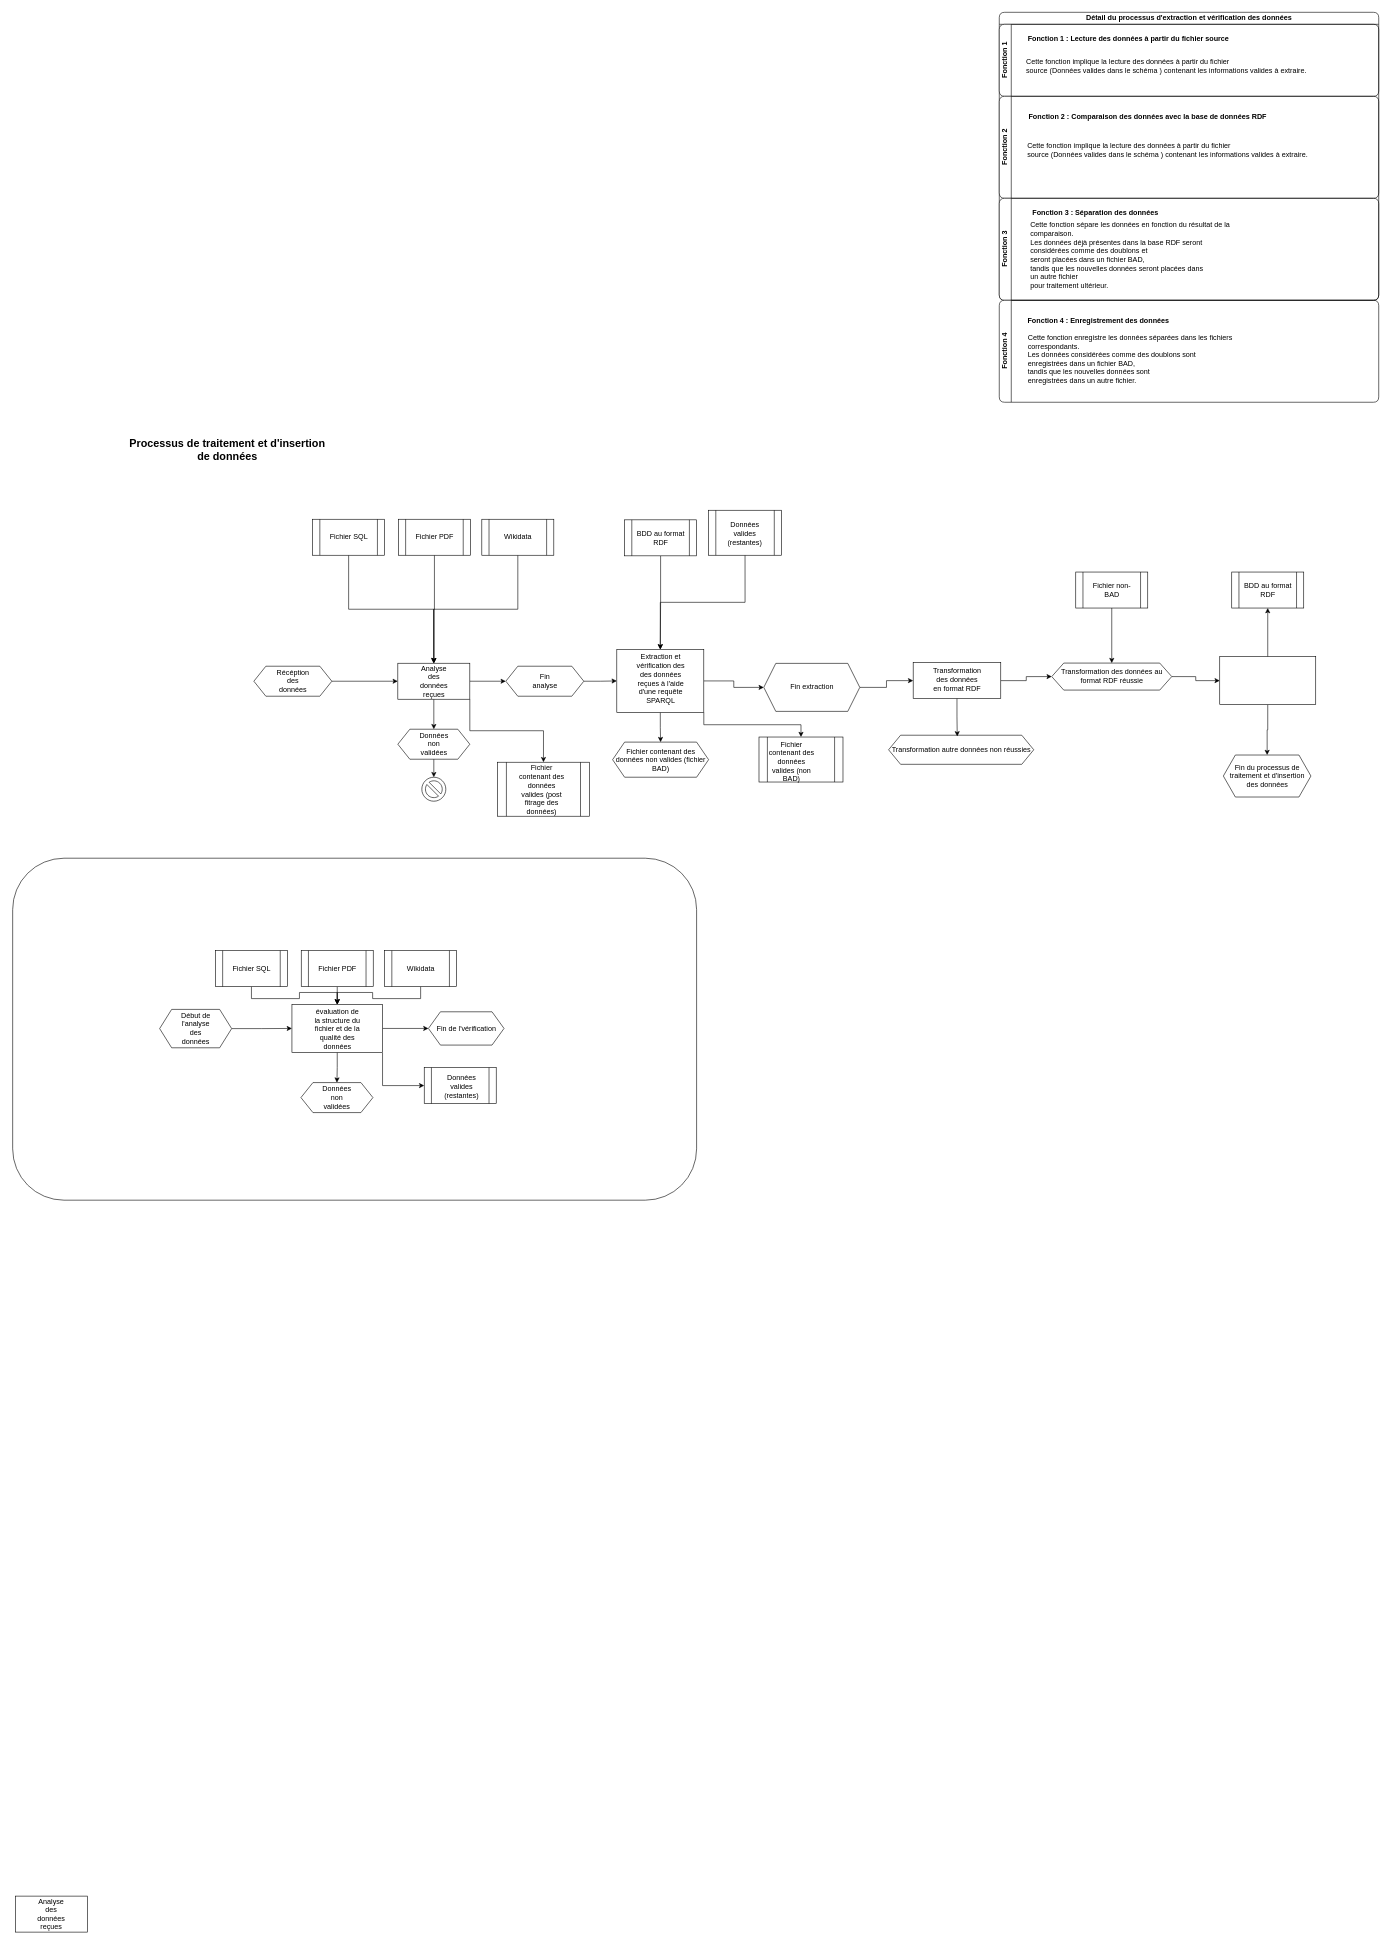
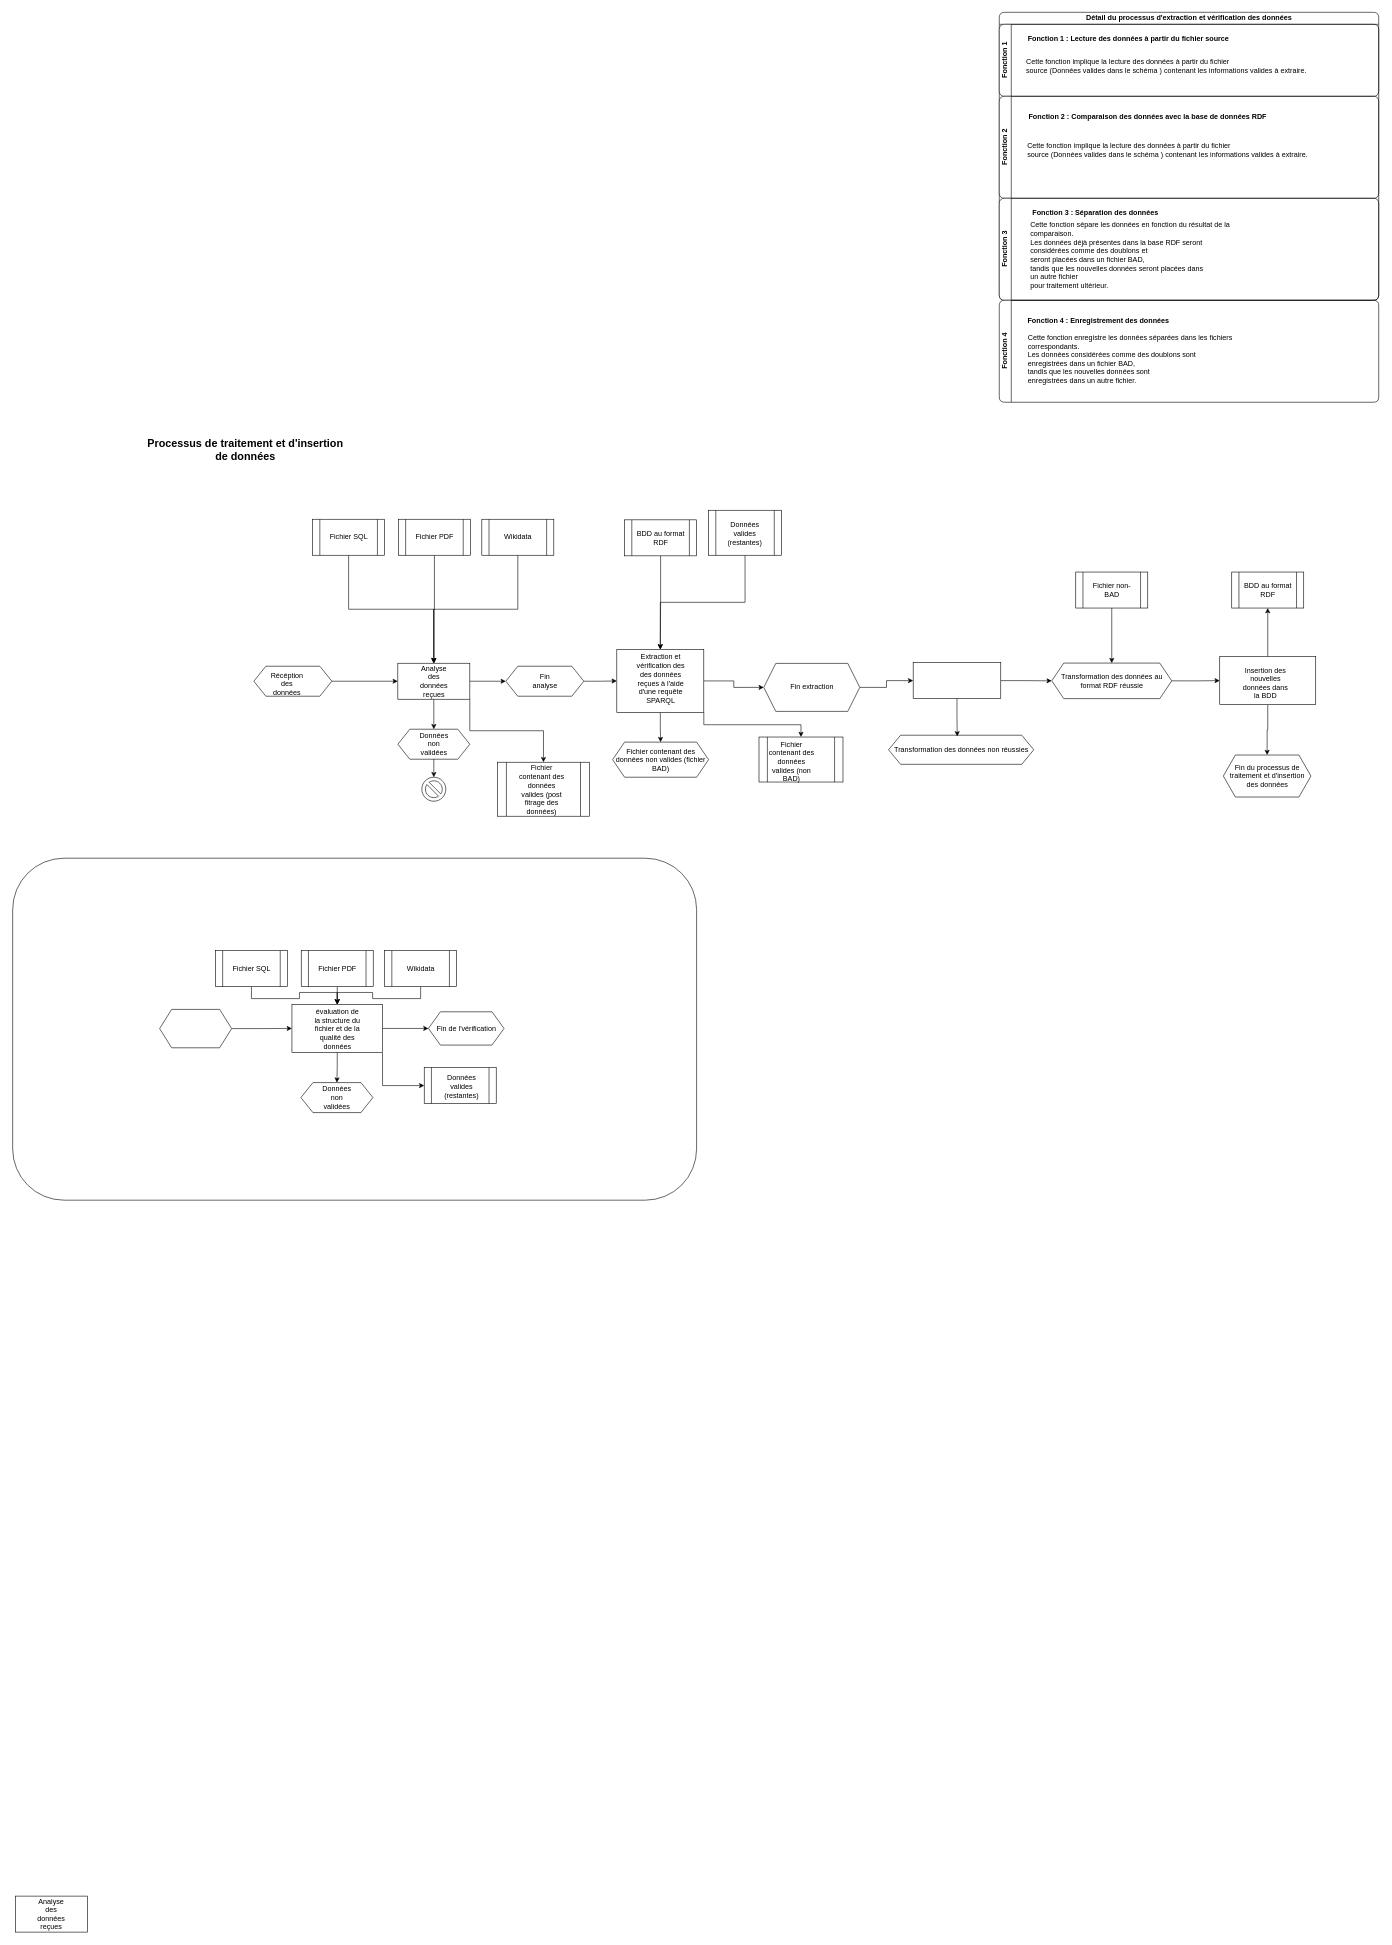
node "Processus de traitement et d'insertion de données": moved (227, 450) -> (245, 450)
node "Transformation des données au format RDF réussie": size 120x27 -> 120x36
node "Transformation des données en format RDF": removed
node "Récéption des données": moved (293, 681) -> (287, 684)
node "Insertion des nouvelles données dans la BDD": added
node "Transformation autre données non réussies": label "Transformation autre données non réussies" -> "Transformation des données non réussies"
node "Début de l'analyse des données": removed
